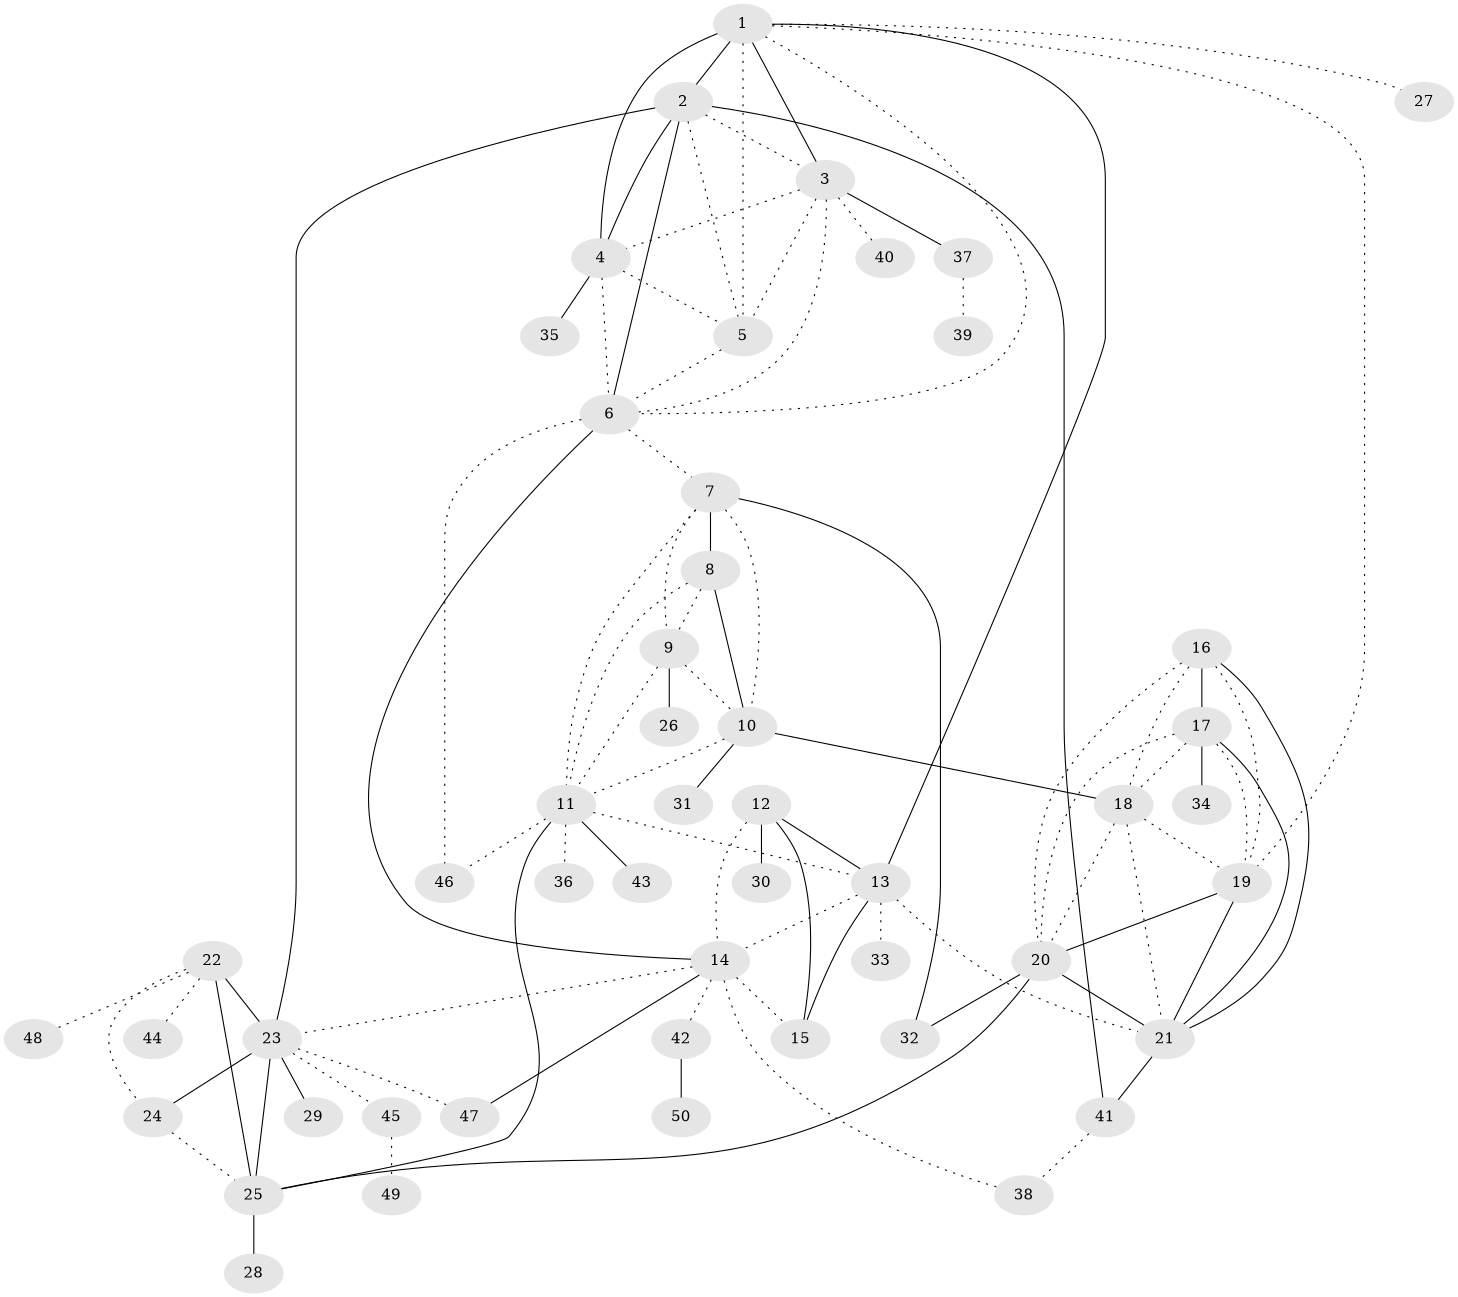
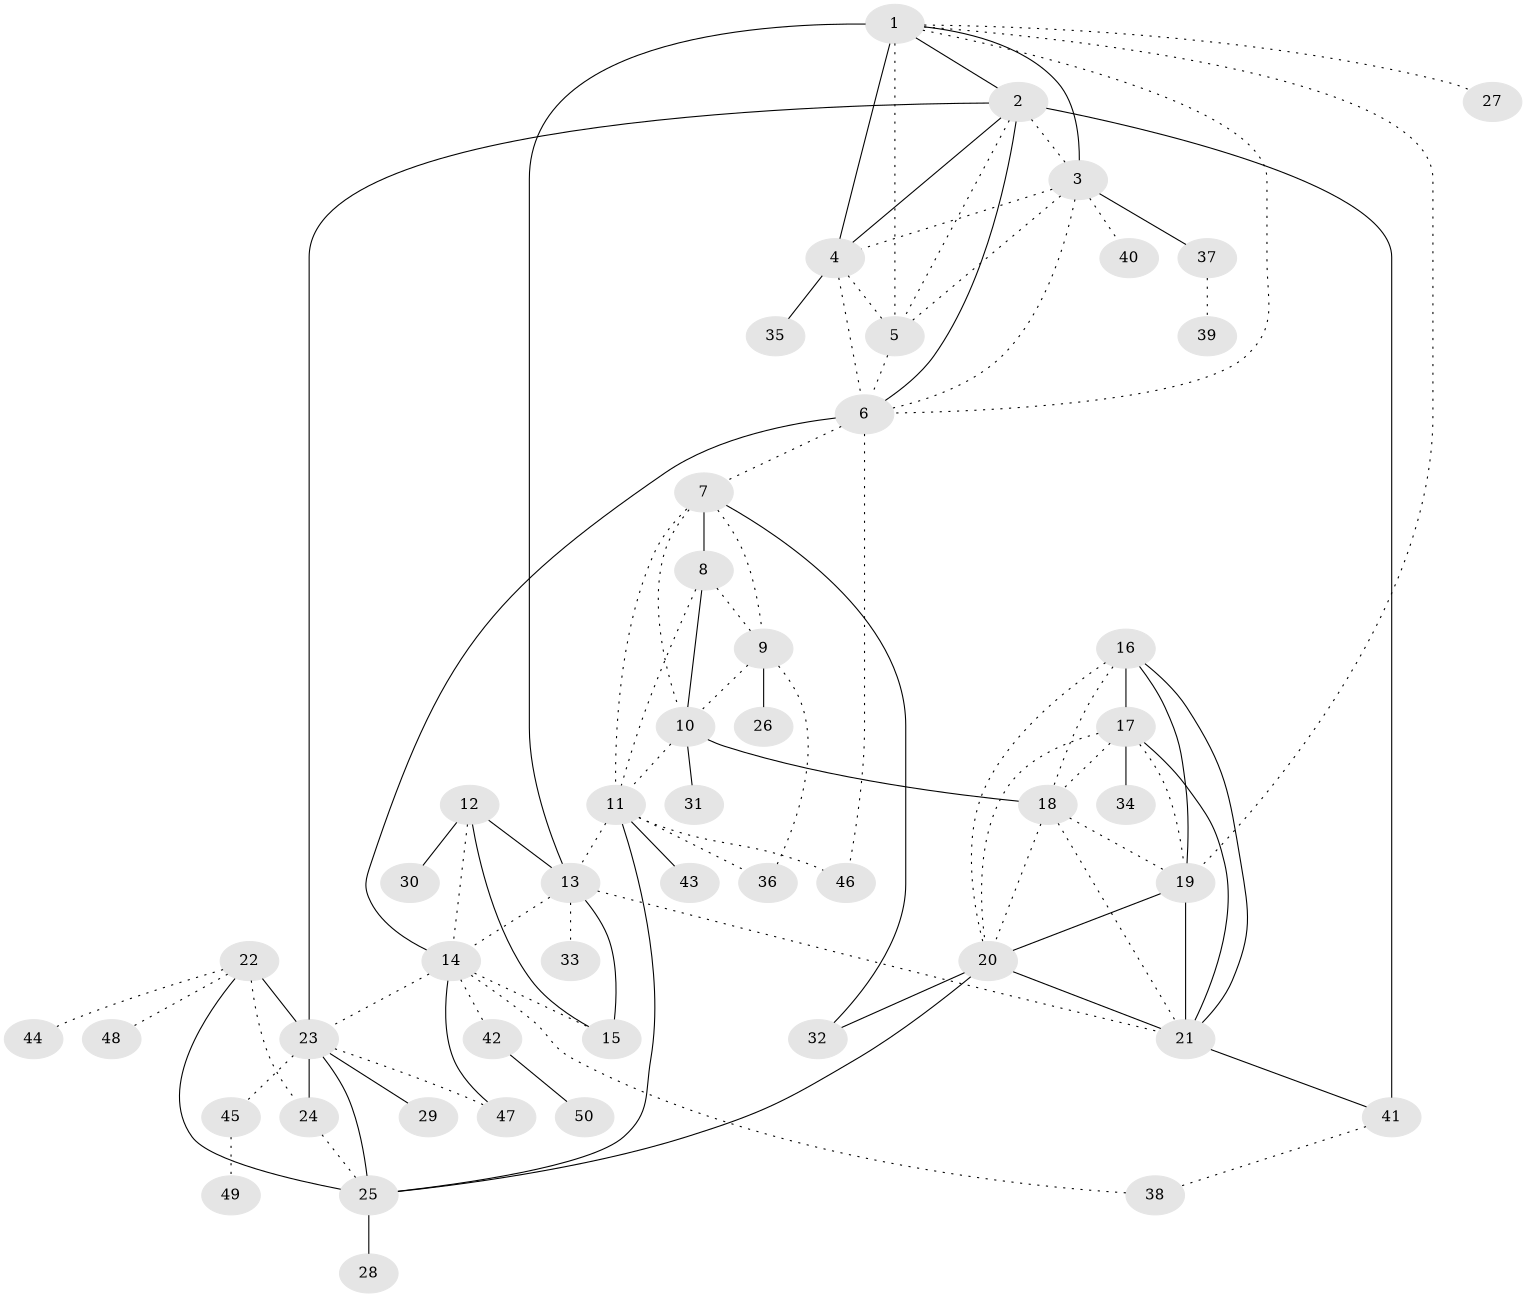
edge "9" -- "11": now "9" -- "36"
edge "16" -- "19": style dotted -> solid
